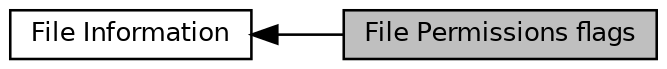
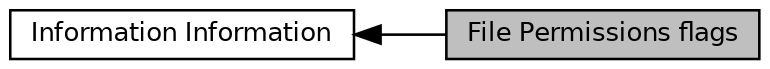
node "File Information": label "File Information" -> "Information Information"
